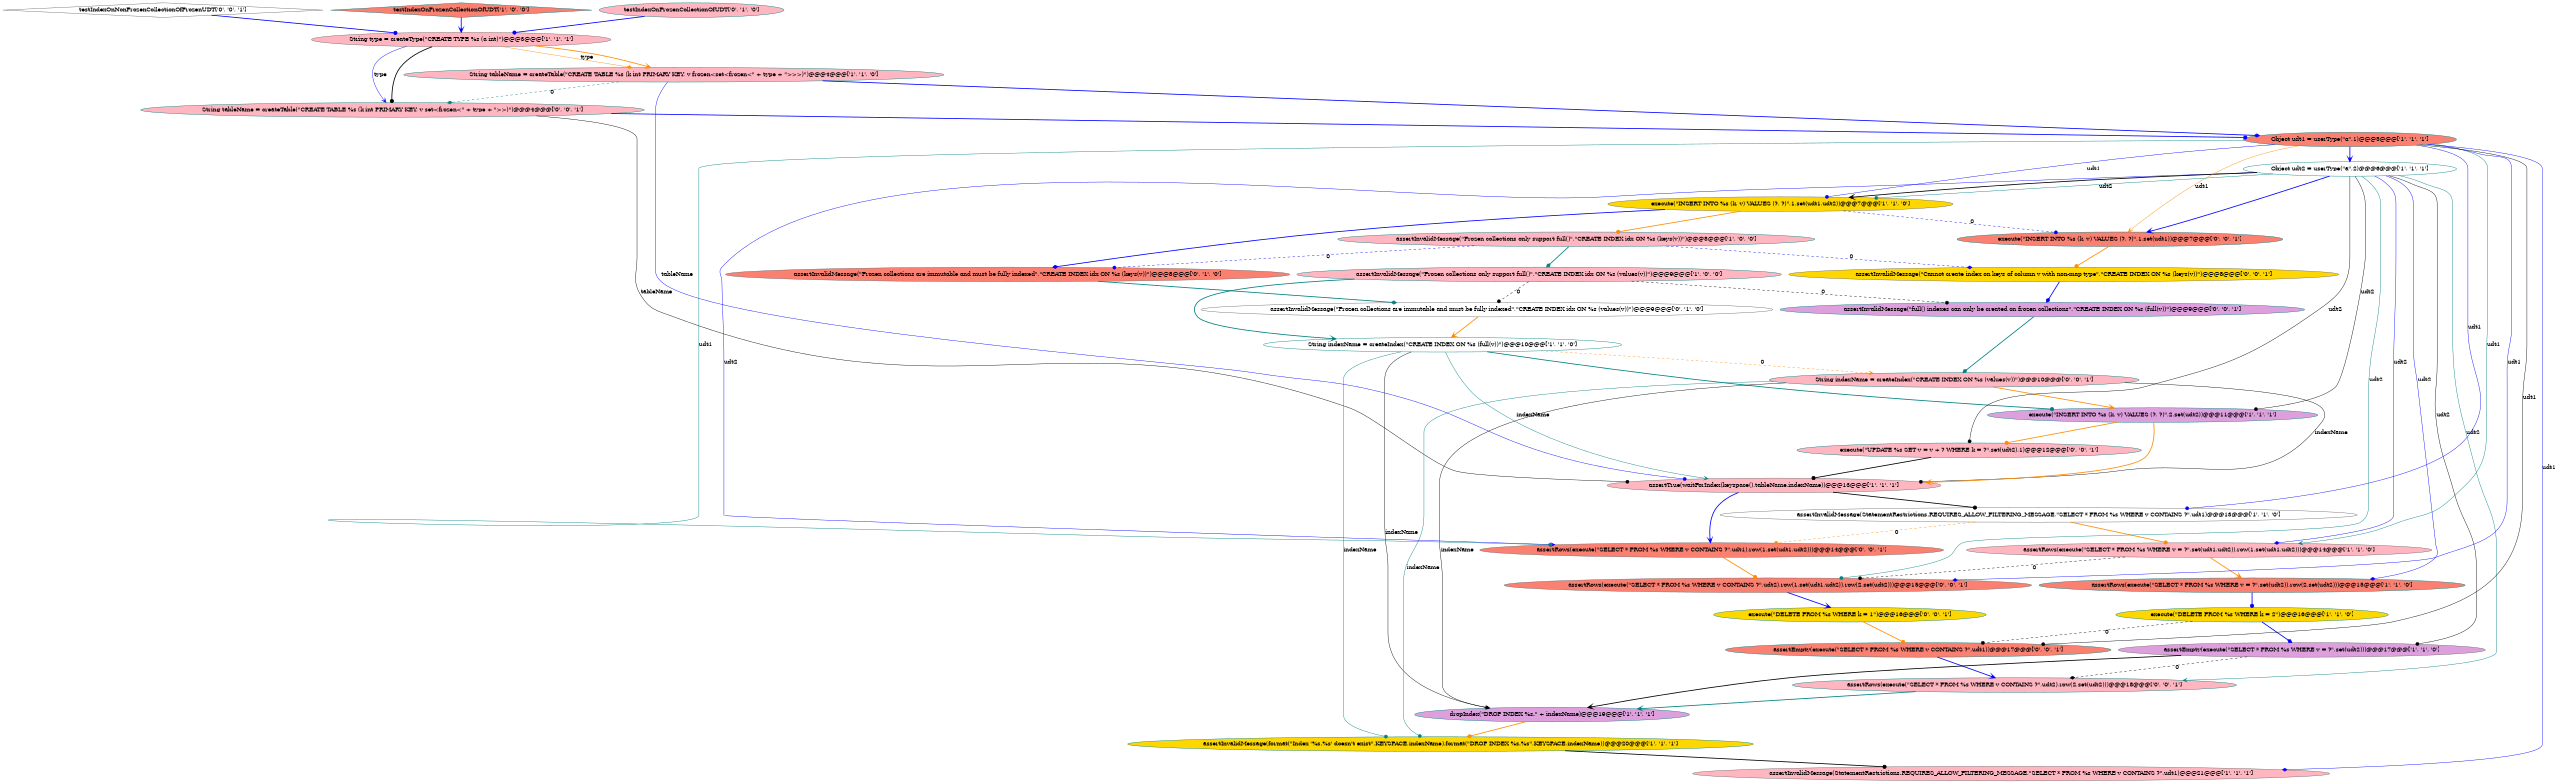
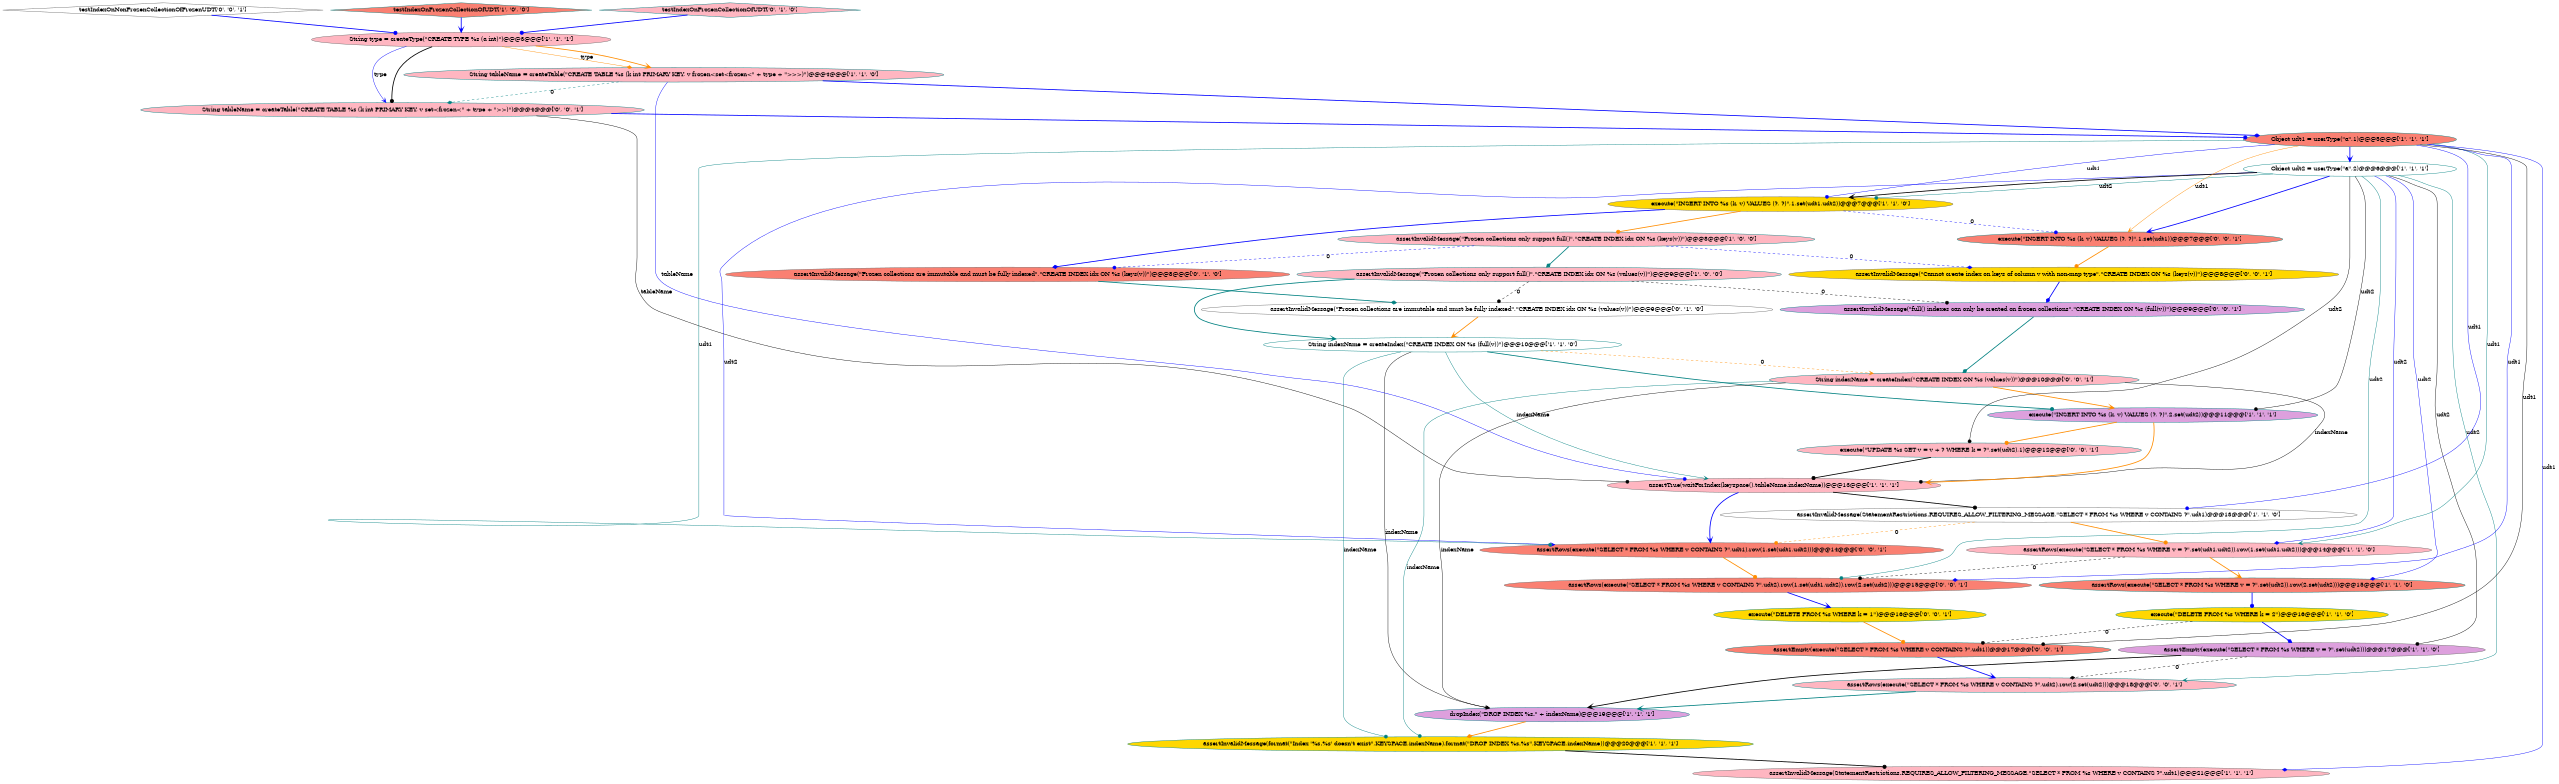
node "testIndexOnFrozenCollectionOfUDT['0', '1', '0']": shape ellipse -> diamond
